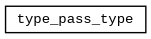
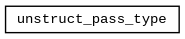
node "type_pass_type": label "type_pass_type" -> "unstruct_pass_type"
